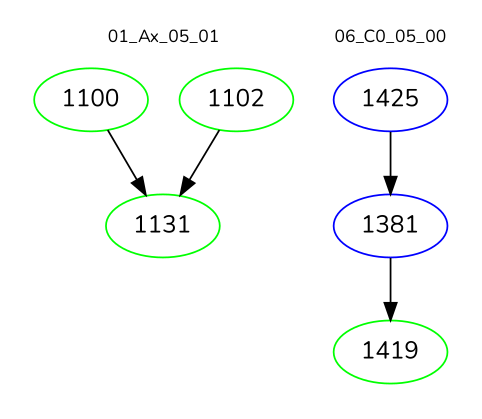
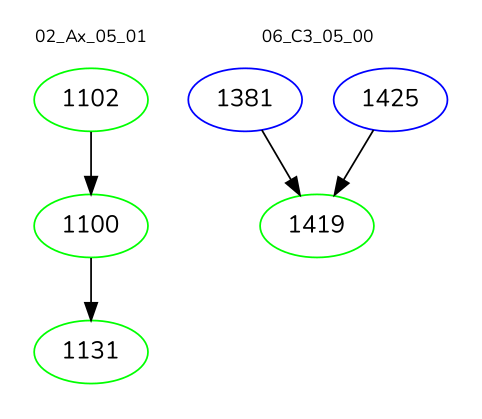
cluster "01_Ax_05_01": label "01_Ax_05_01" -> "02_Ax_05_01"
cluster "06_C0_05_00": label "06_C0_05_00" -> "06_C3_05_00"
edge "1425" -> "1381": now "1425" -> "1419"
edge "1102" -> "1131": now "1102" -> "1100"
